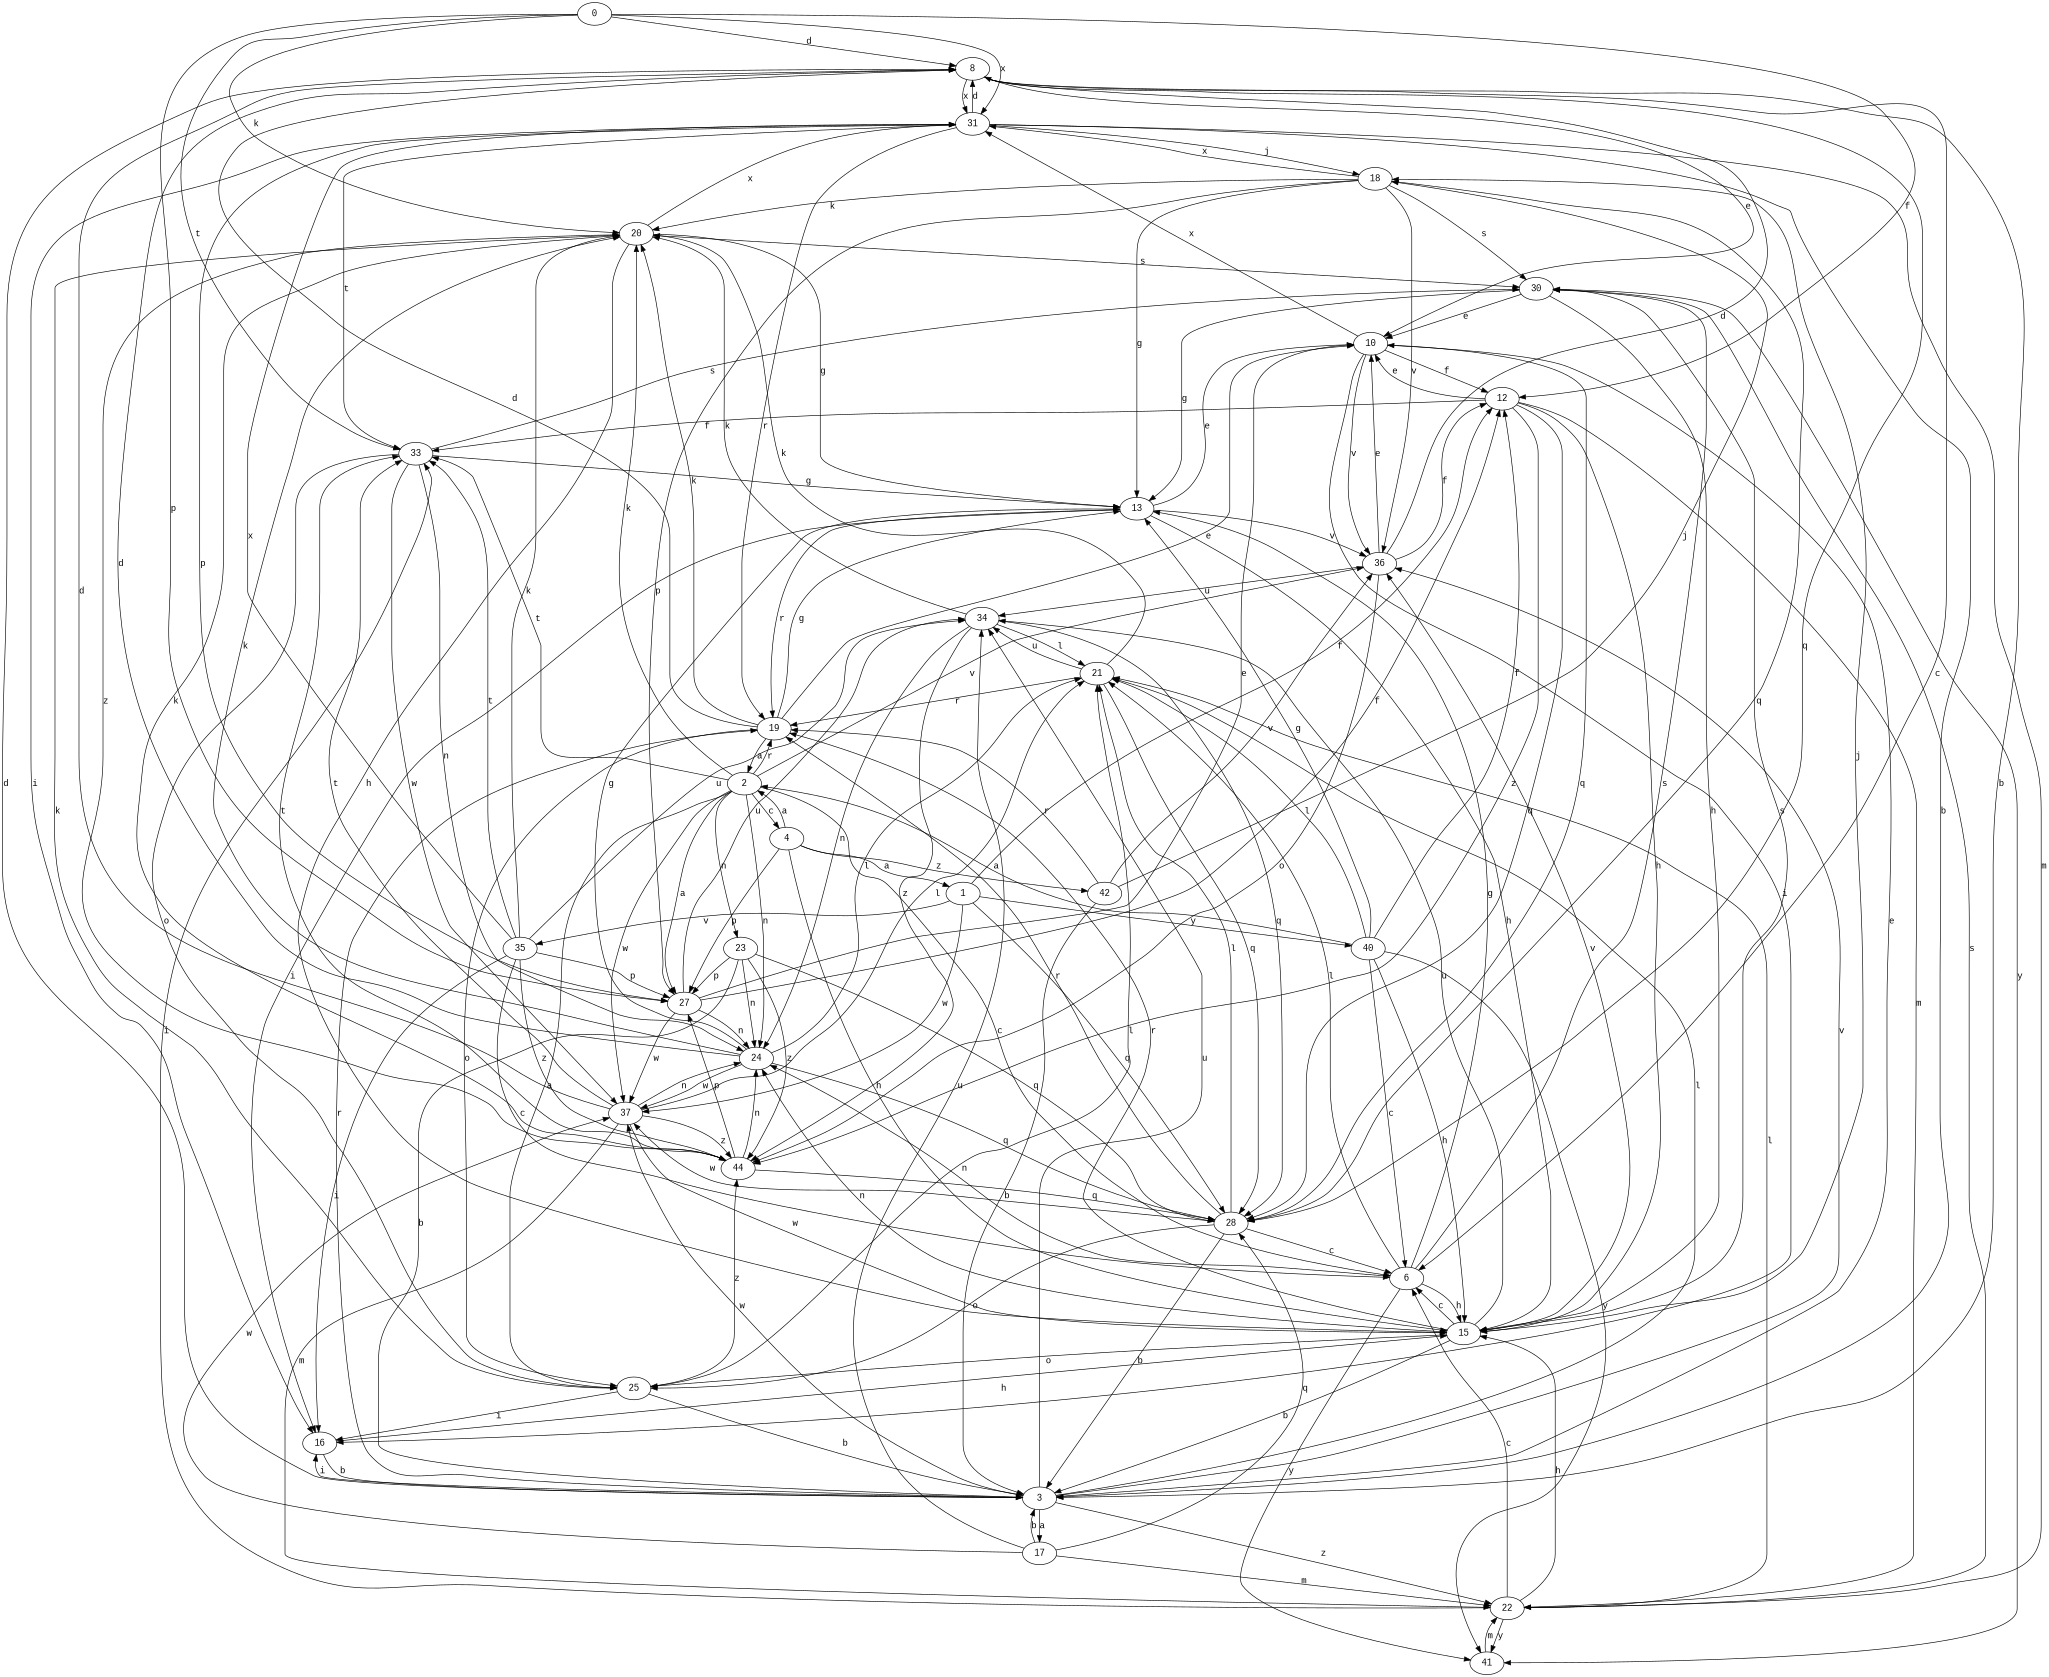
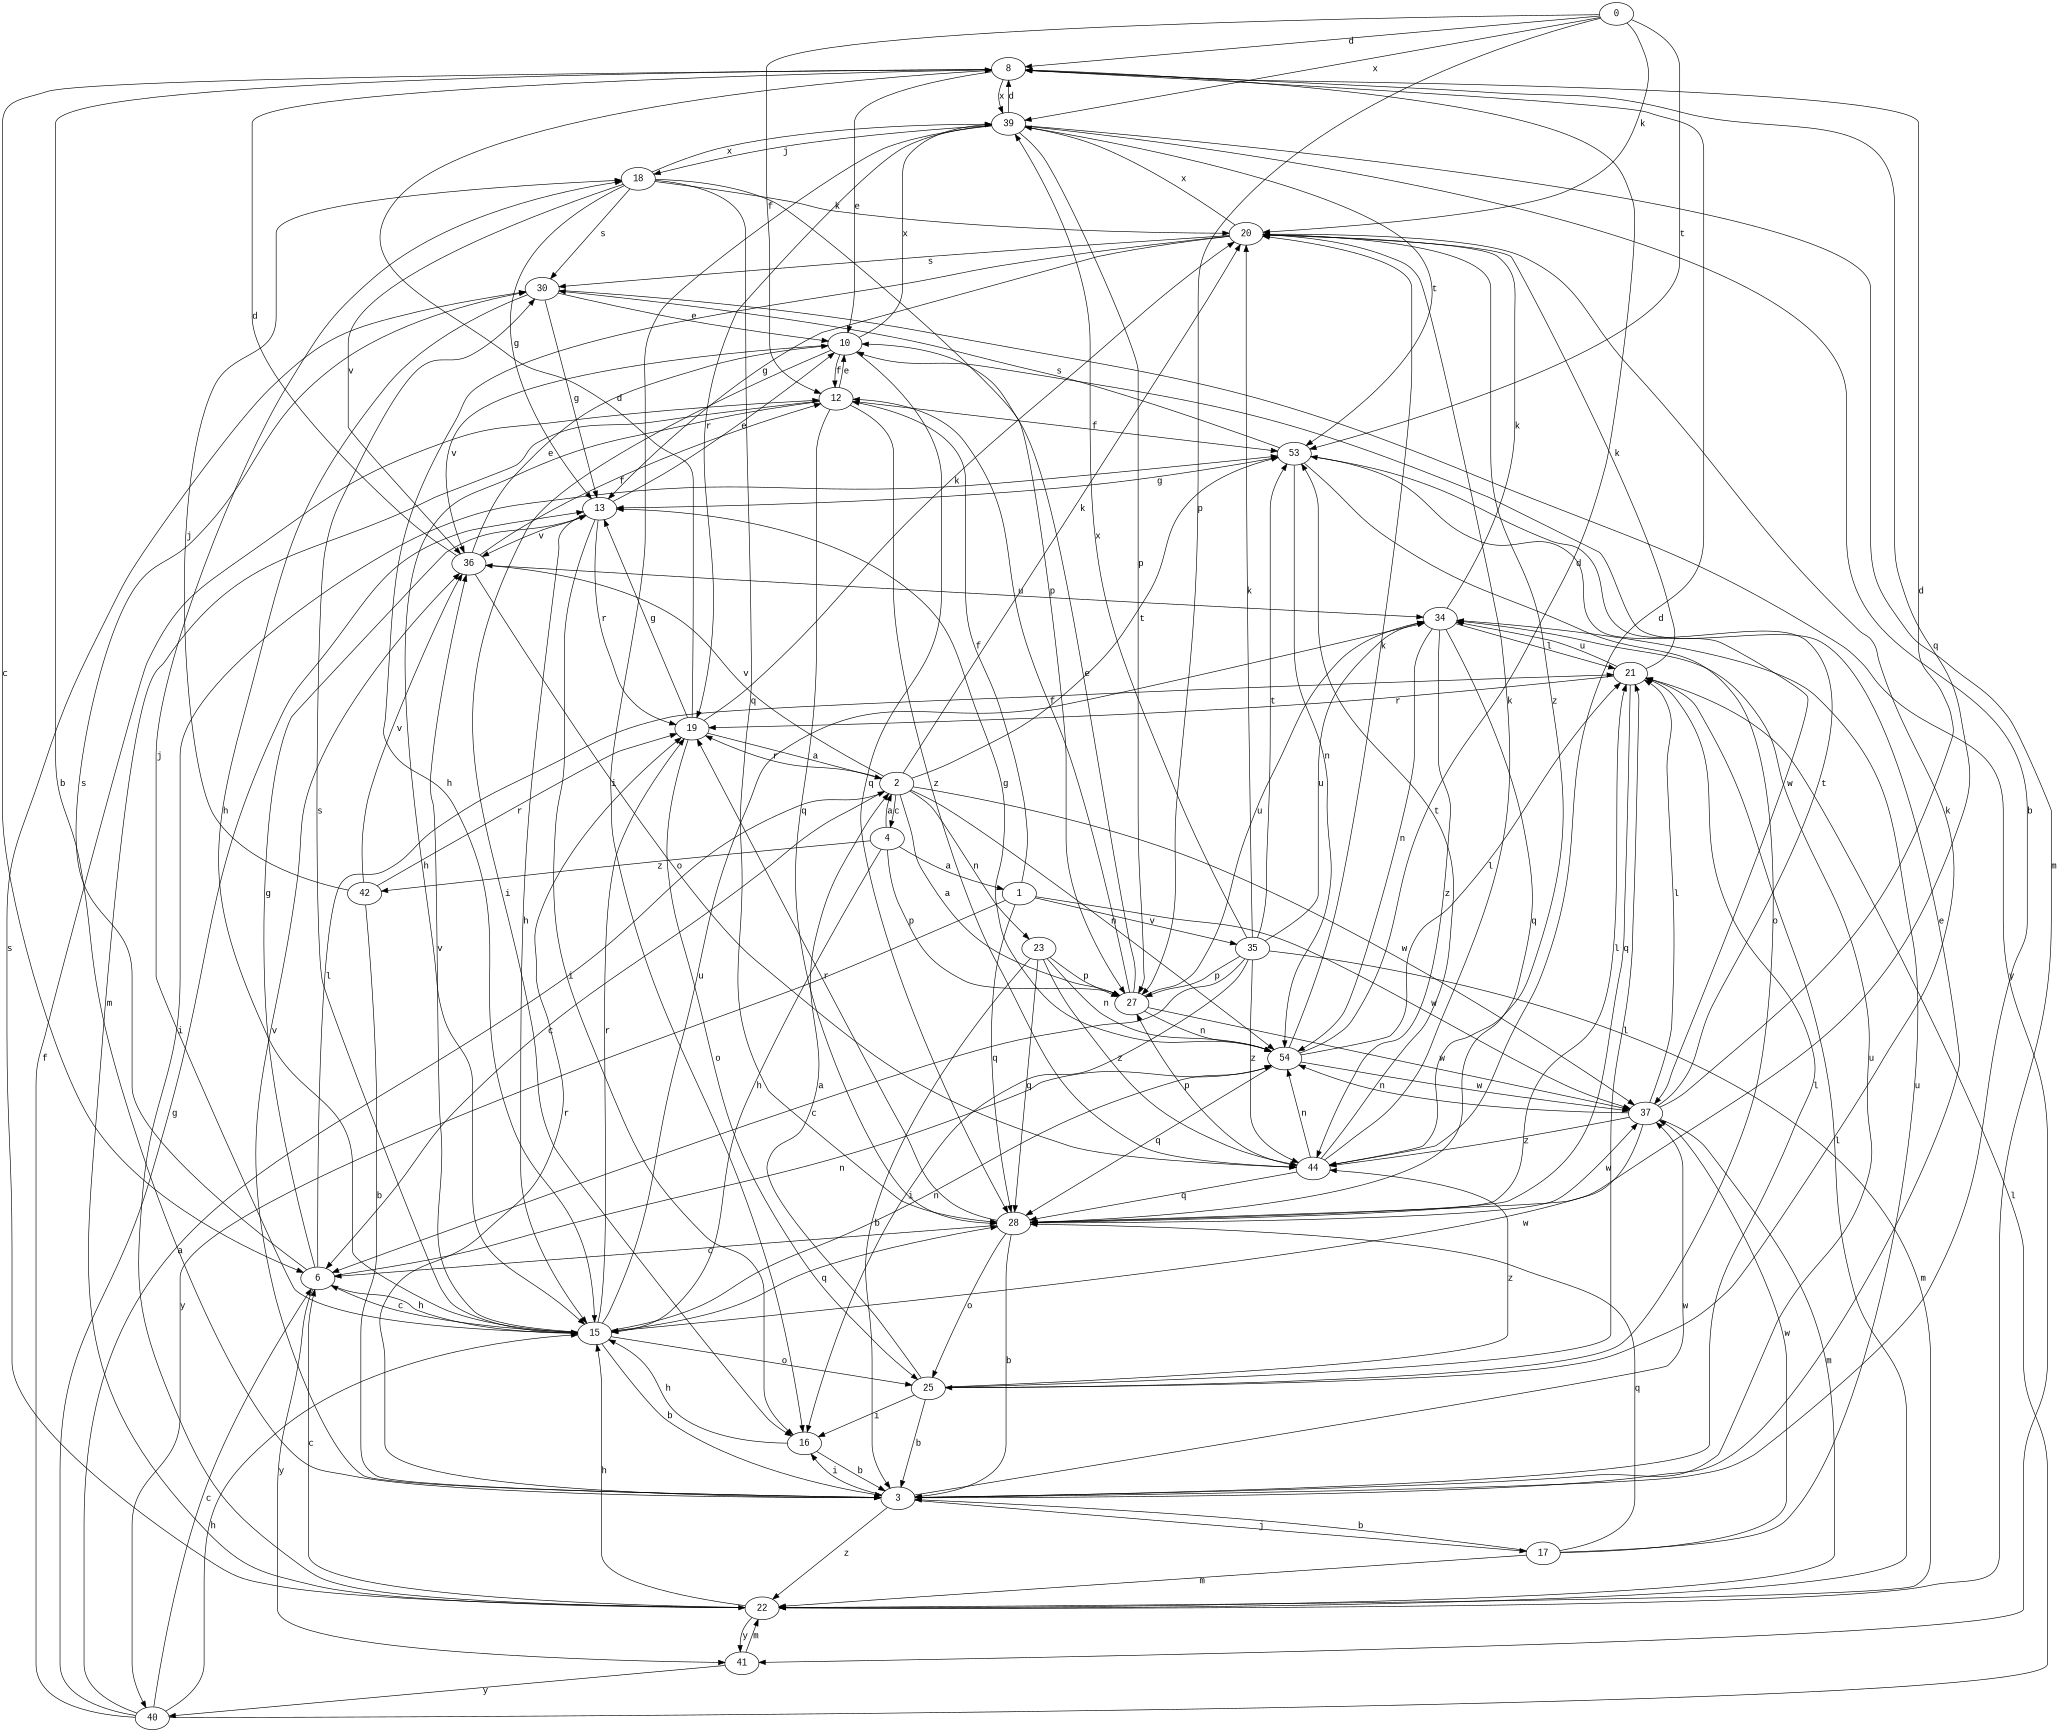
node "31": label "31" -> "39"
node "33": label "33" -> "53"
edge "19" -> "10": removed, label "e"
edge "3" -> "8": now "44" -> "8"
node "24": label "24" -> "54"
edge "2" -> "25": reversed
edge "40" -> "41": reversed
edge "15" -> "28": added, label "q"
edge "3" -> "17": label "a" -> "j"
edge "35" -> "22": added, label "m"
